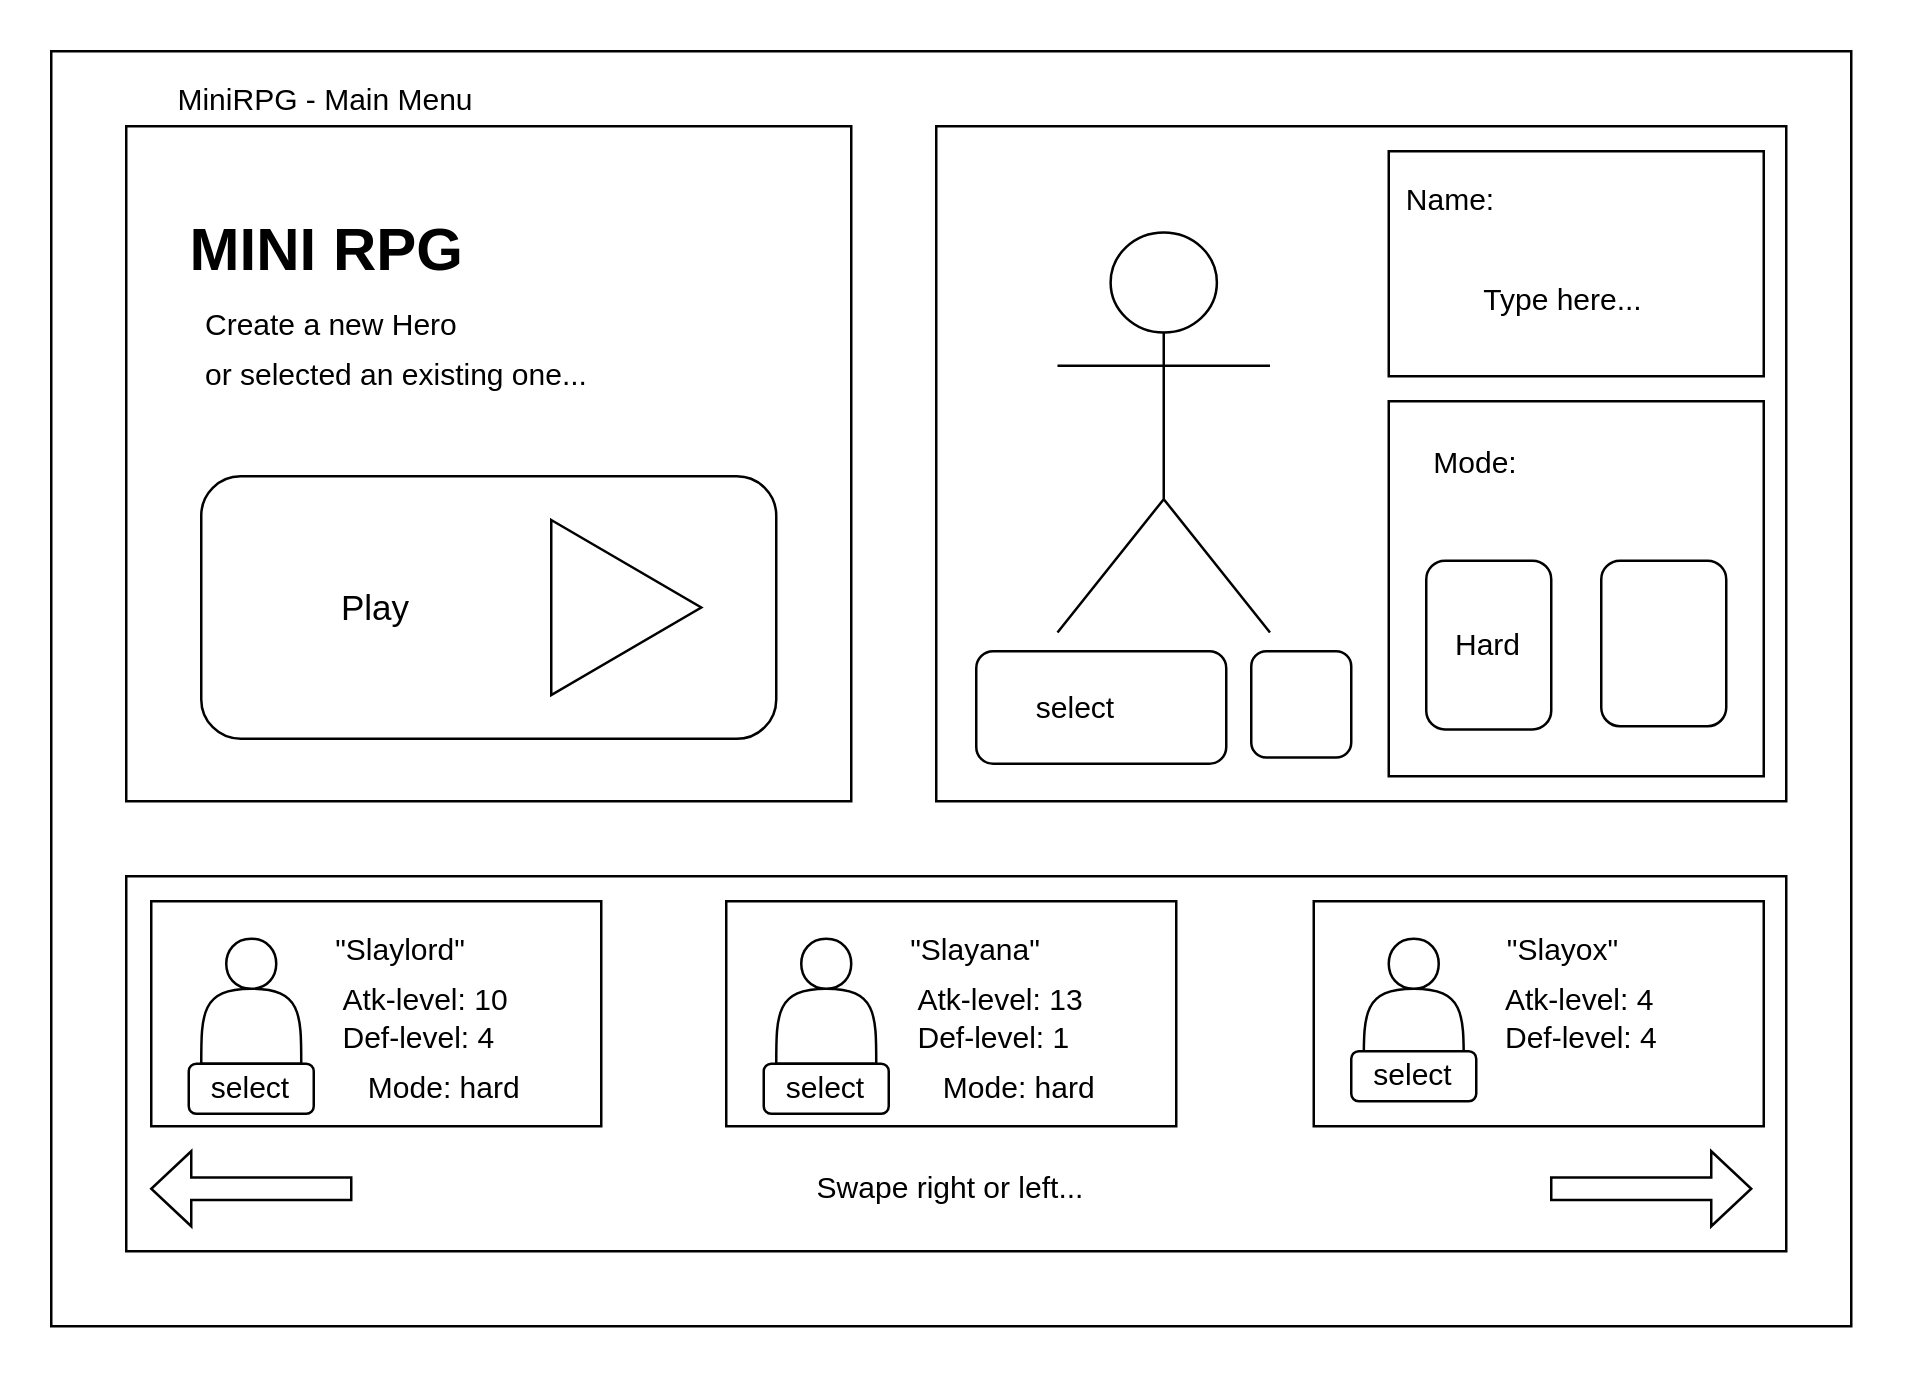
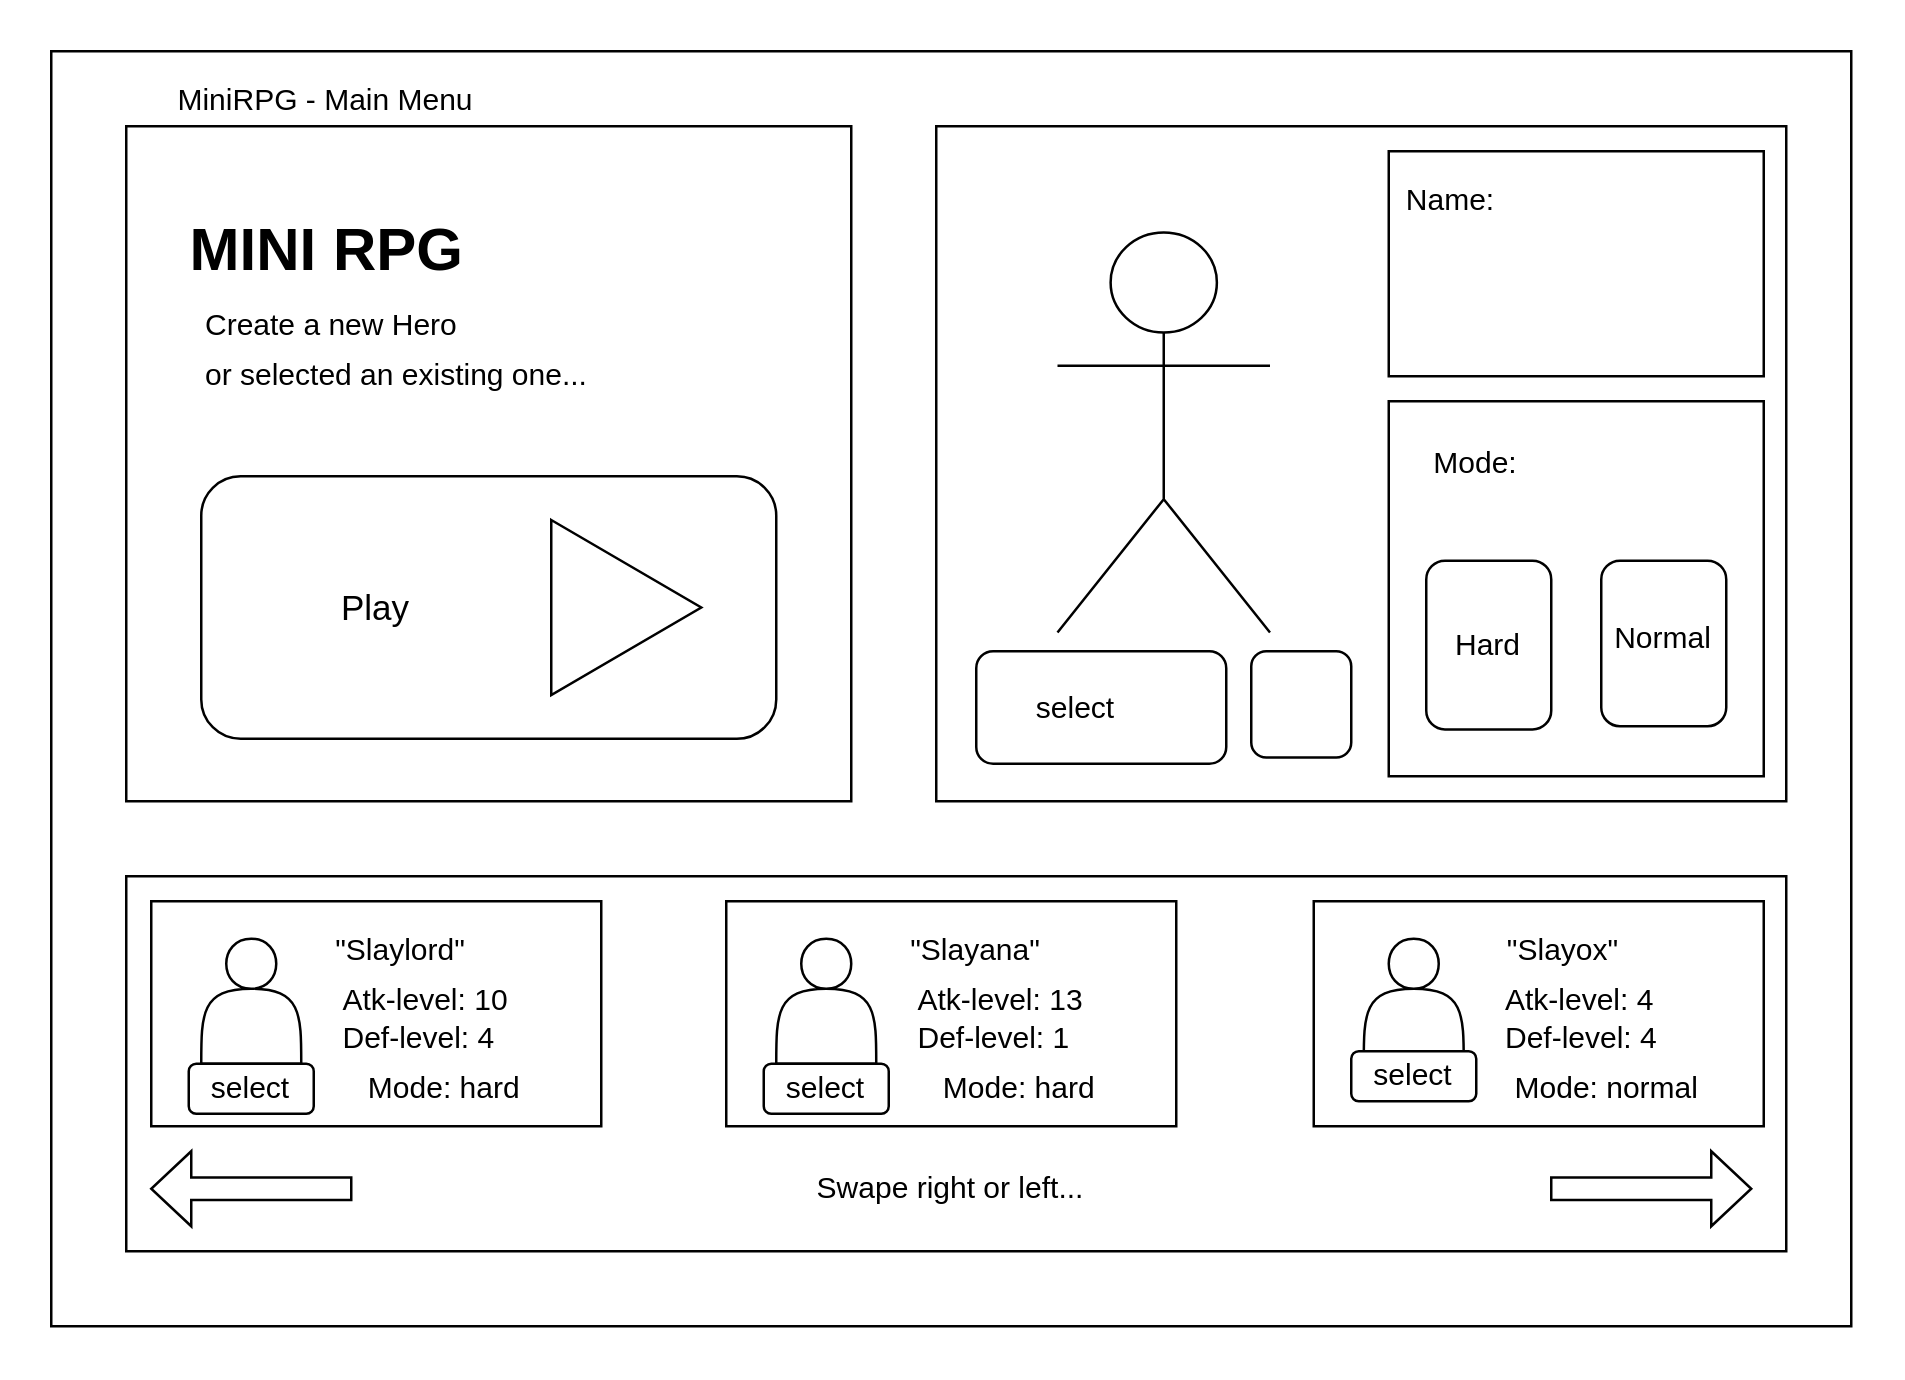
node "Type here...": removed
node "Normal": added
node "Mode: normal": added
